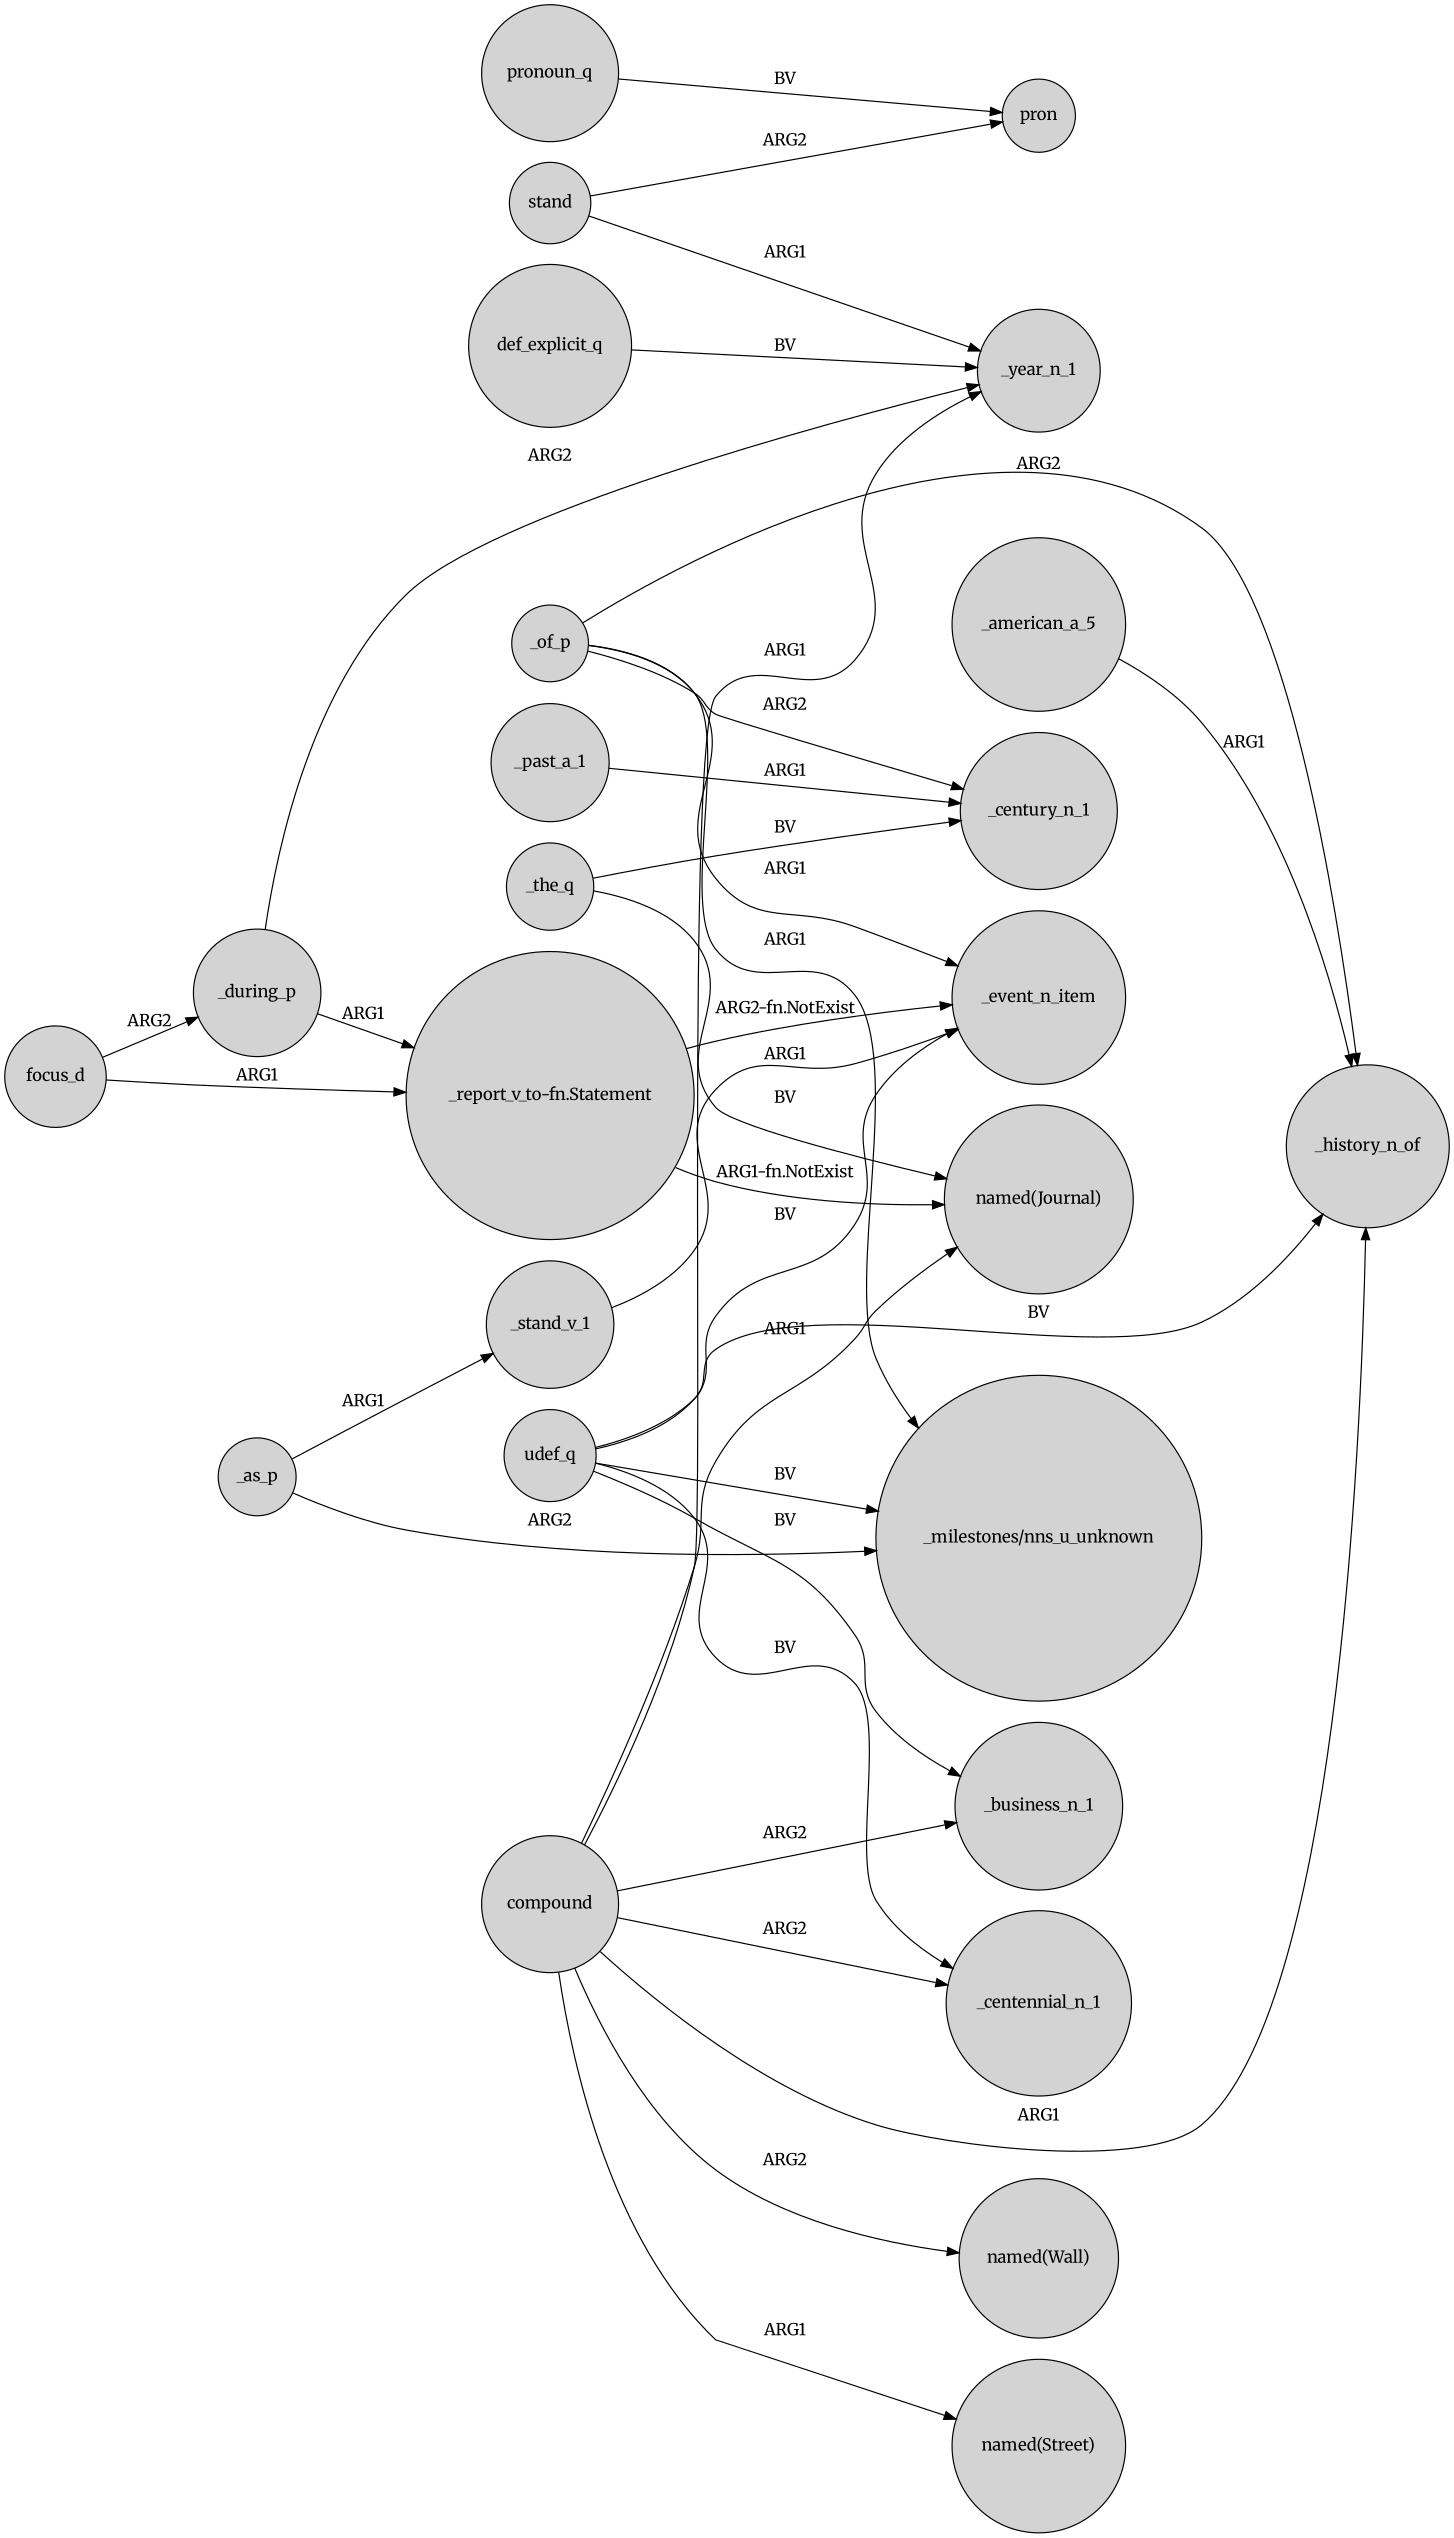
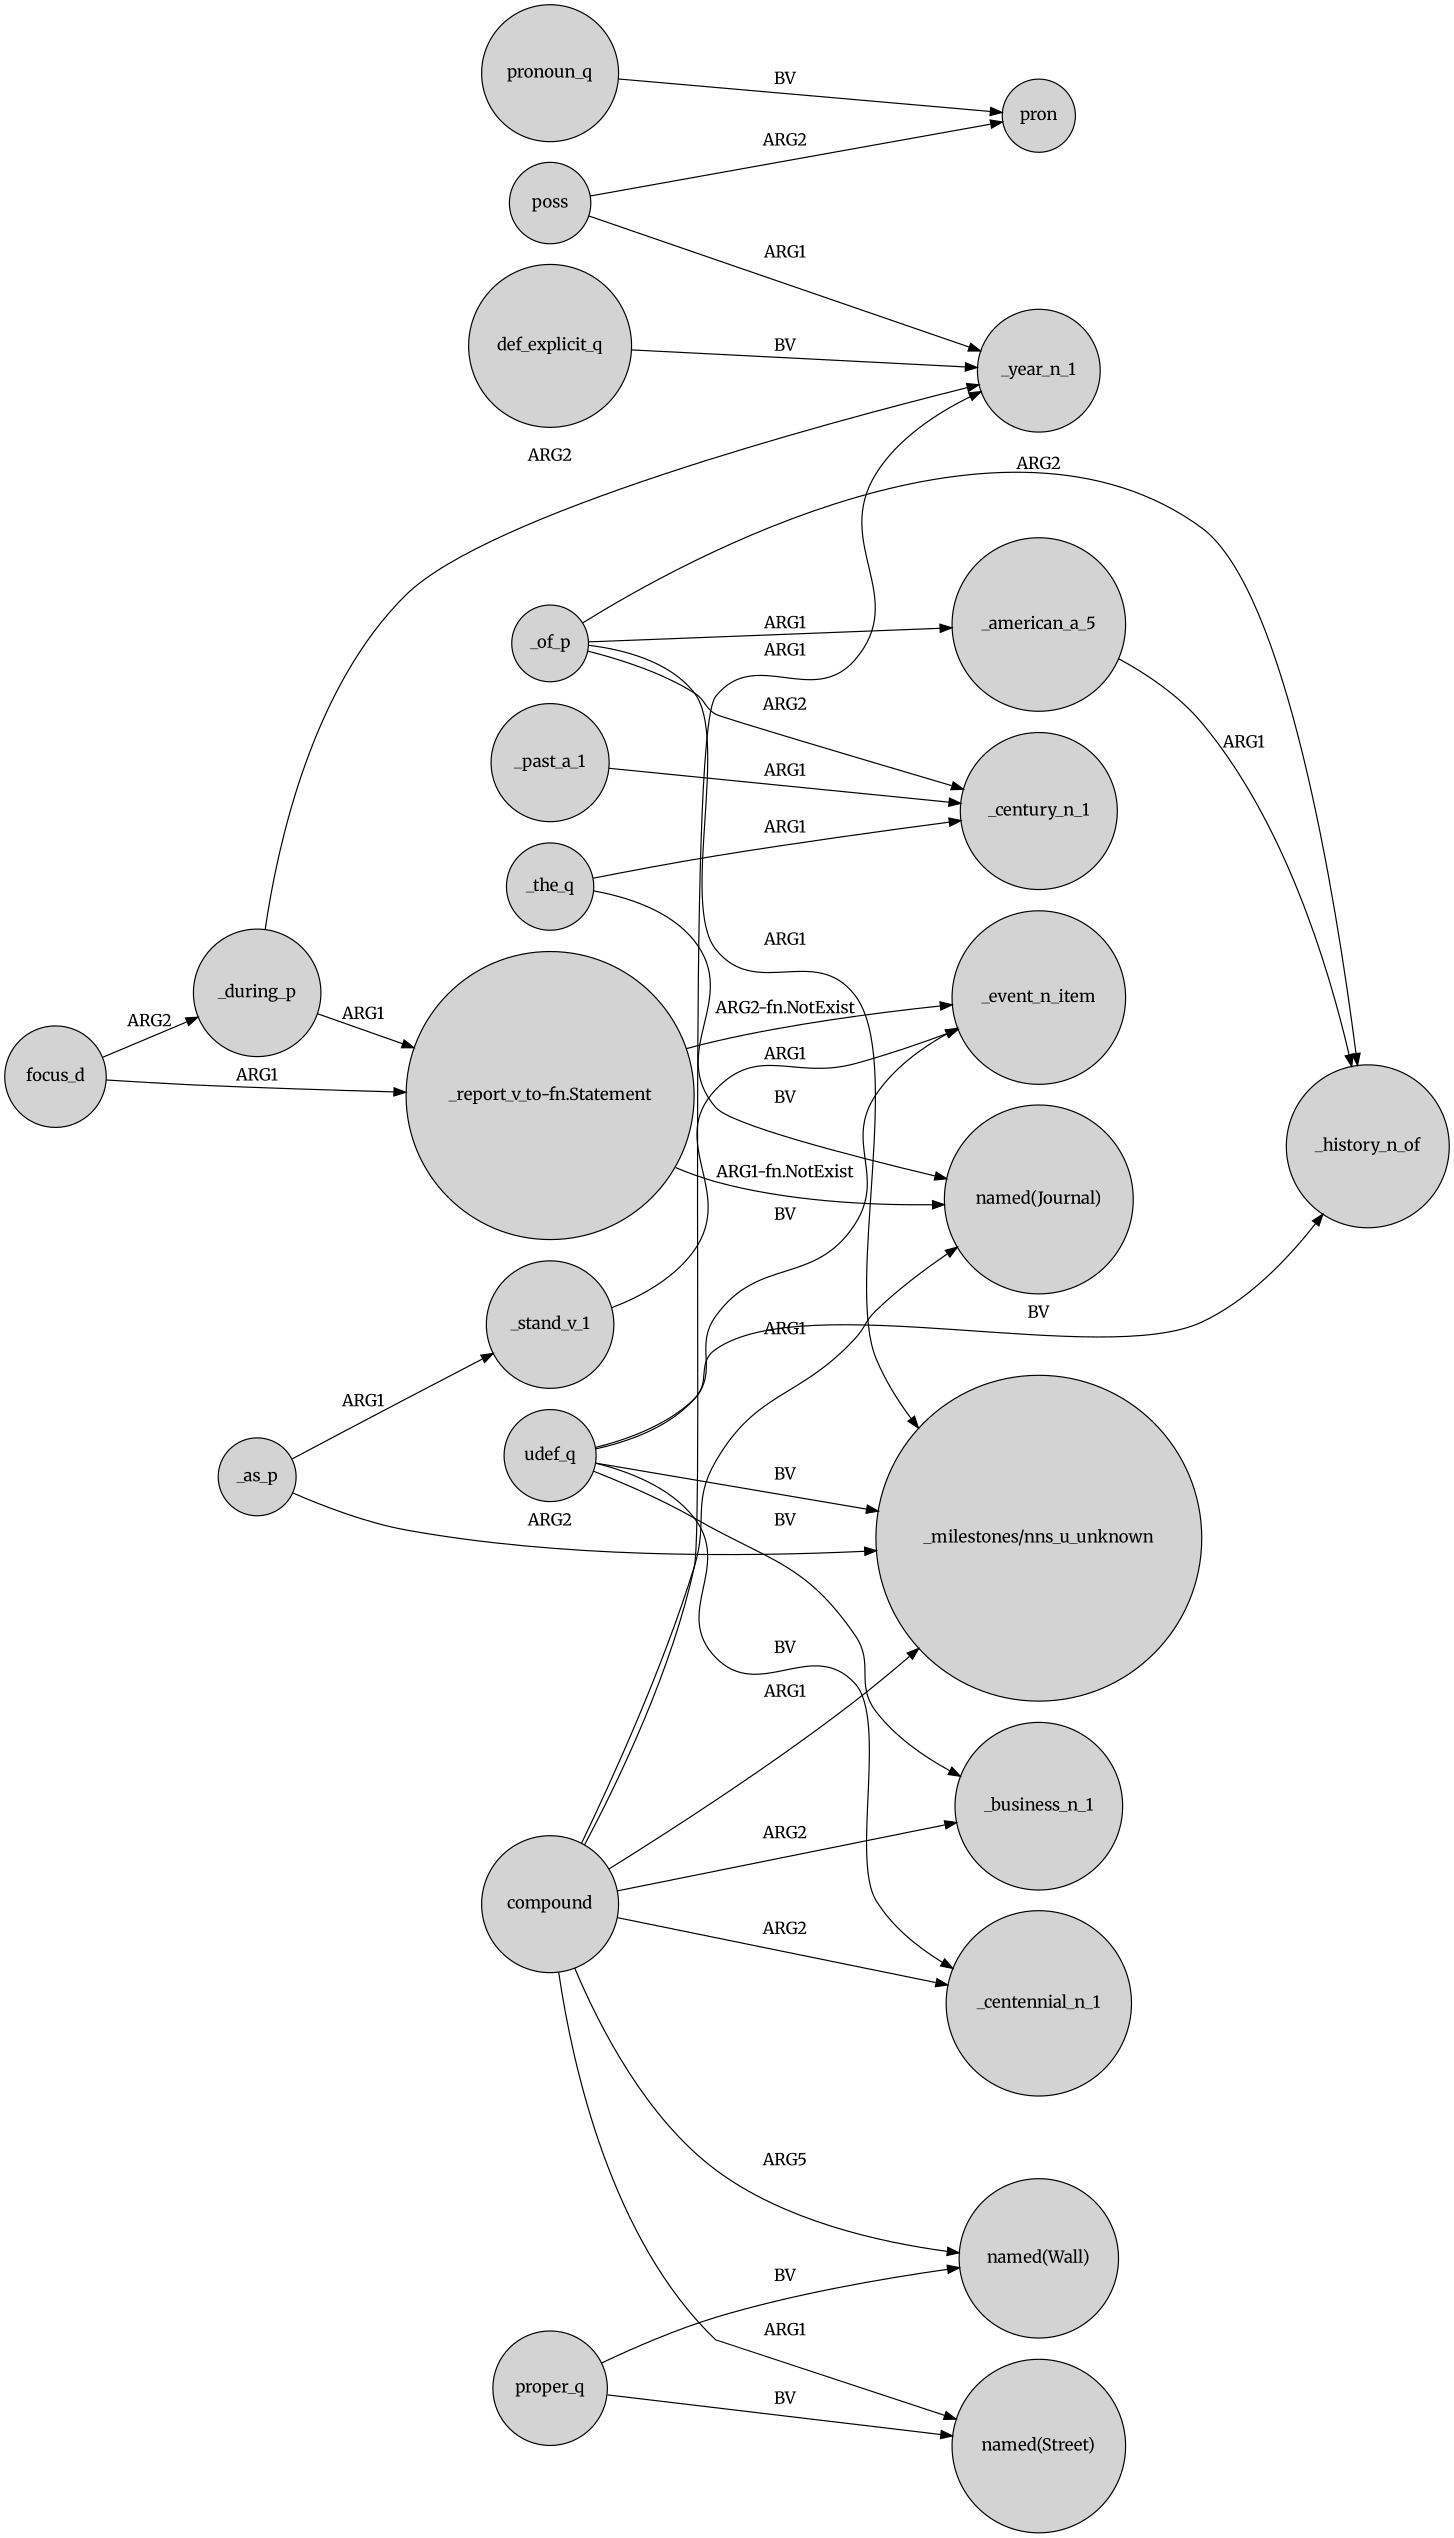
node "stand": label "stand" -> "poss"
edge "_the_q" -> "_century_n_1": label "BV" -> "ARG1"
edge "_of_p" -> "_event_n_item": now "_of_p" -> "_american_a_5"
edge "compound" -> "_history_n_of": now "compound" -> "_milestones/nns_u_unknown"
edge "compound" -> "named(Wall)": label "ARG2" -> "ARG5"
node "proper_q": added
